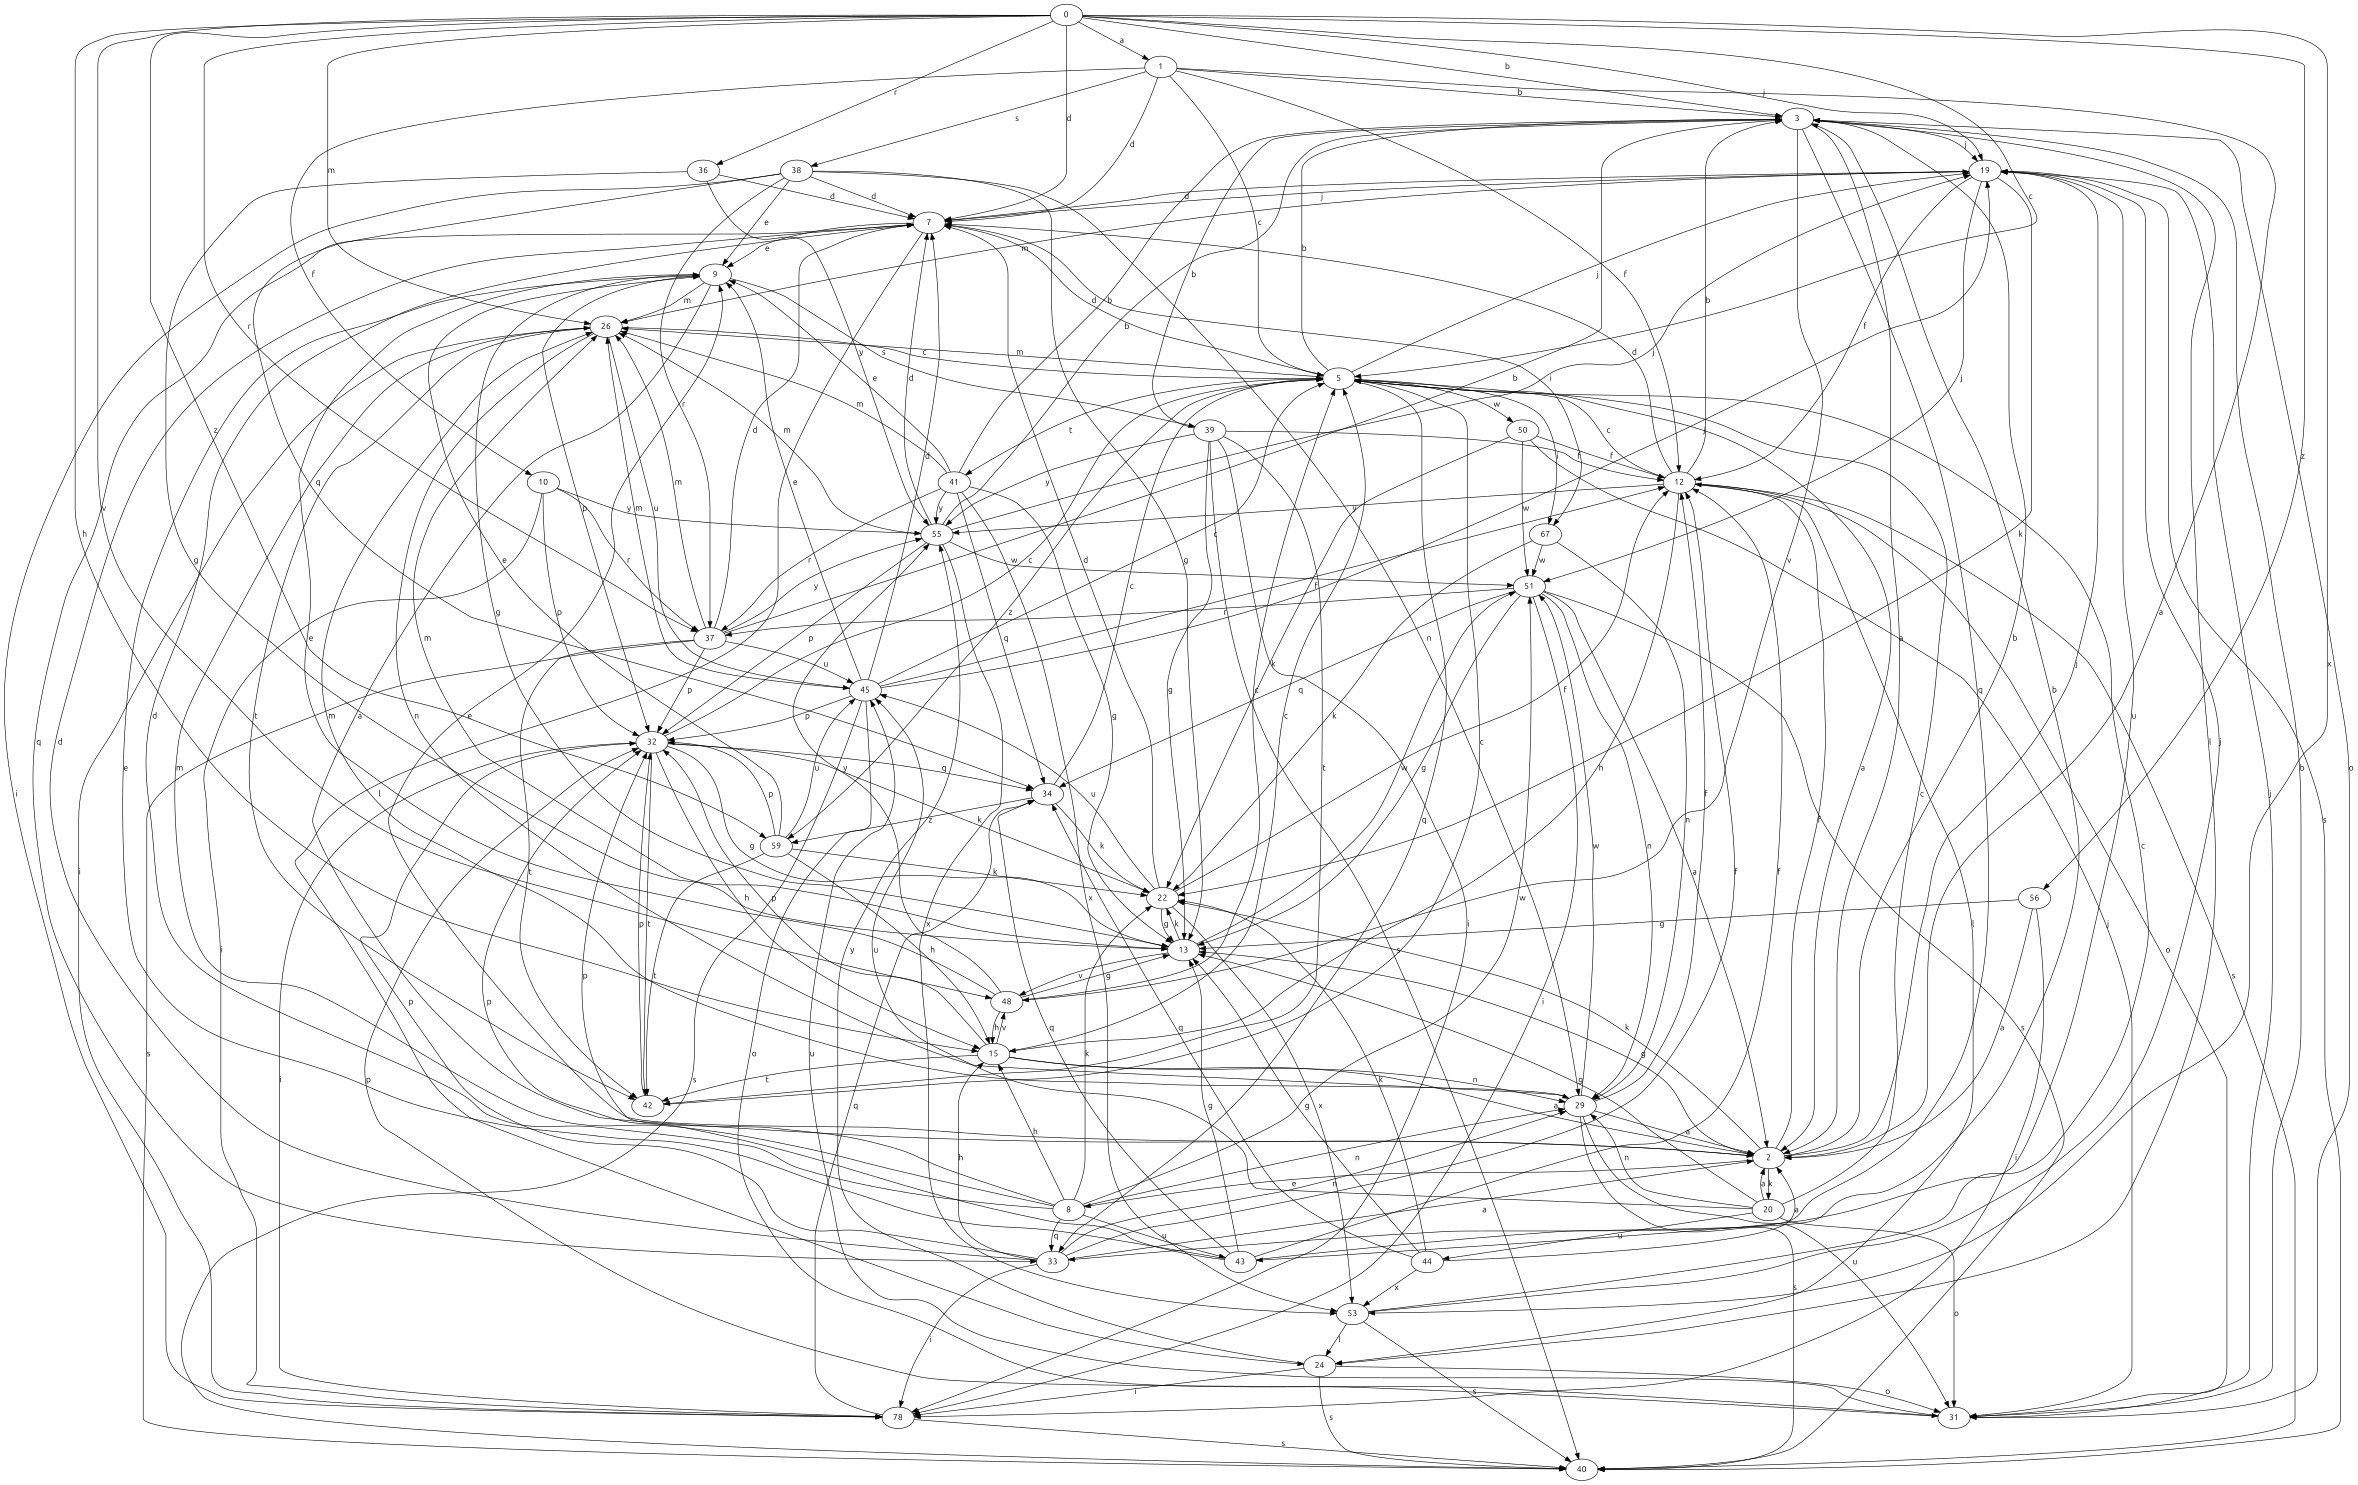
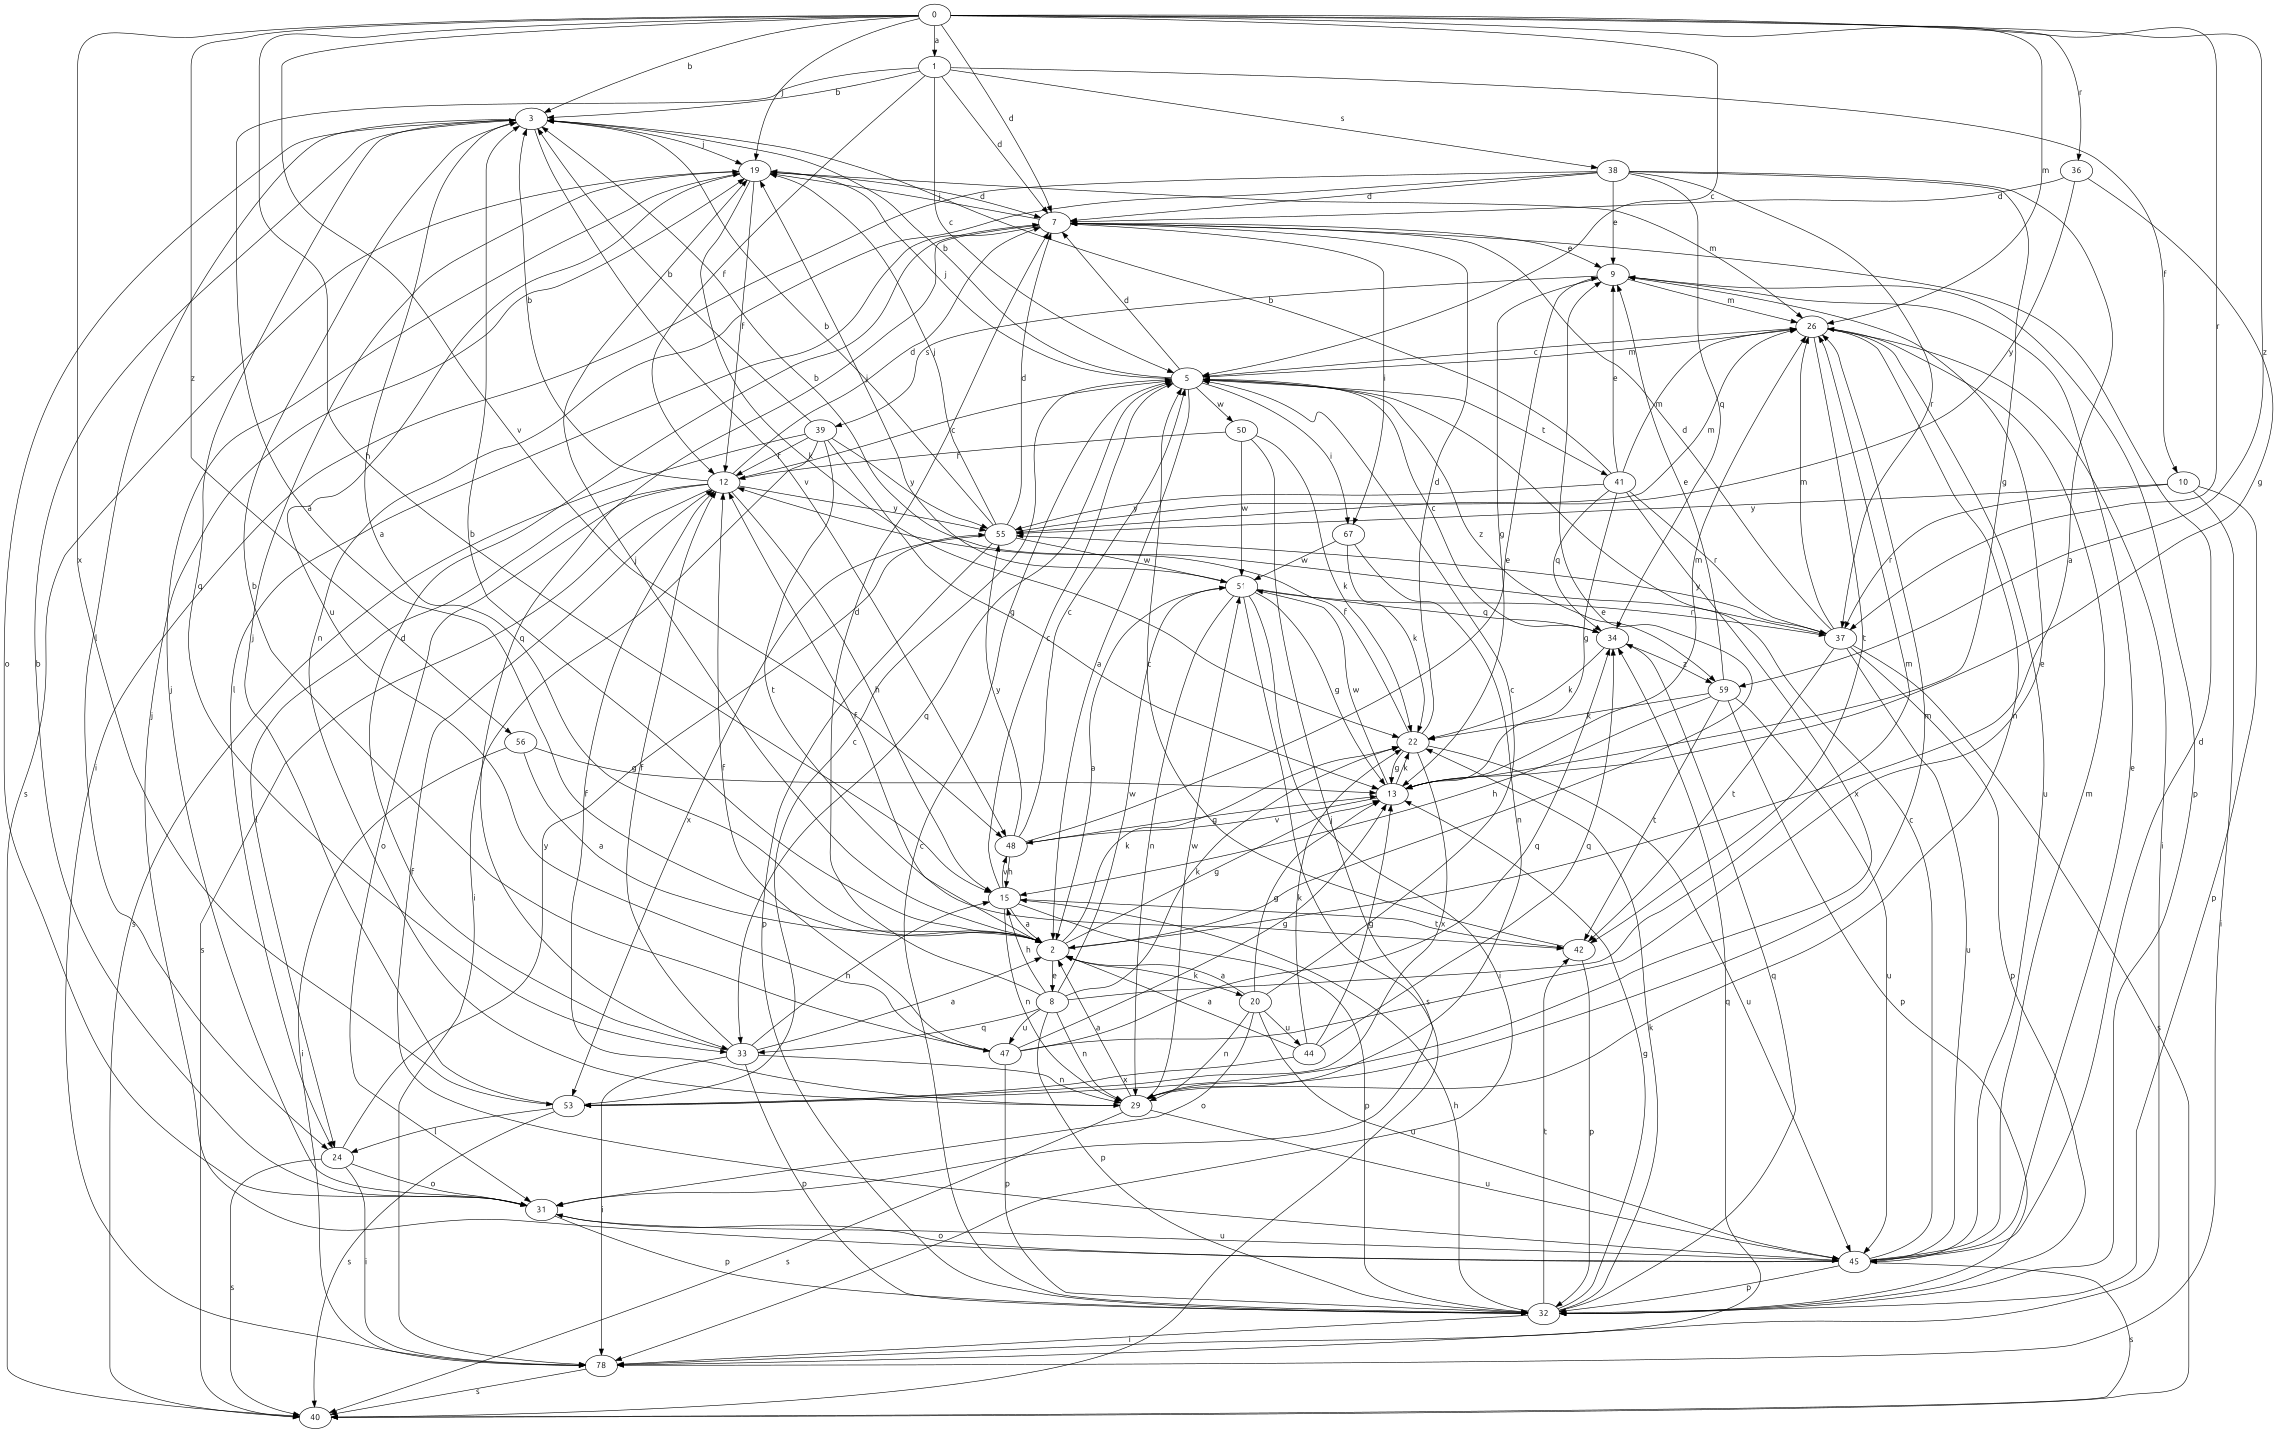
edge "19" -> "51": reversed
edge "9" -> "2": now "38" -> "2"
edge "29" -> "31": now "29" -> "45"
node "43": label "43" -> "47"
